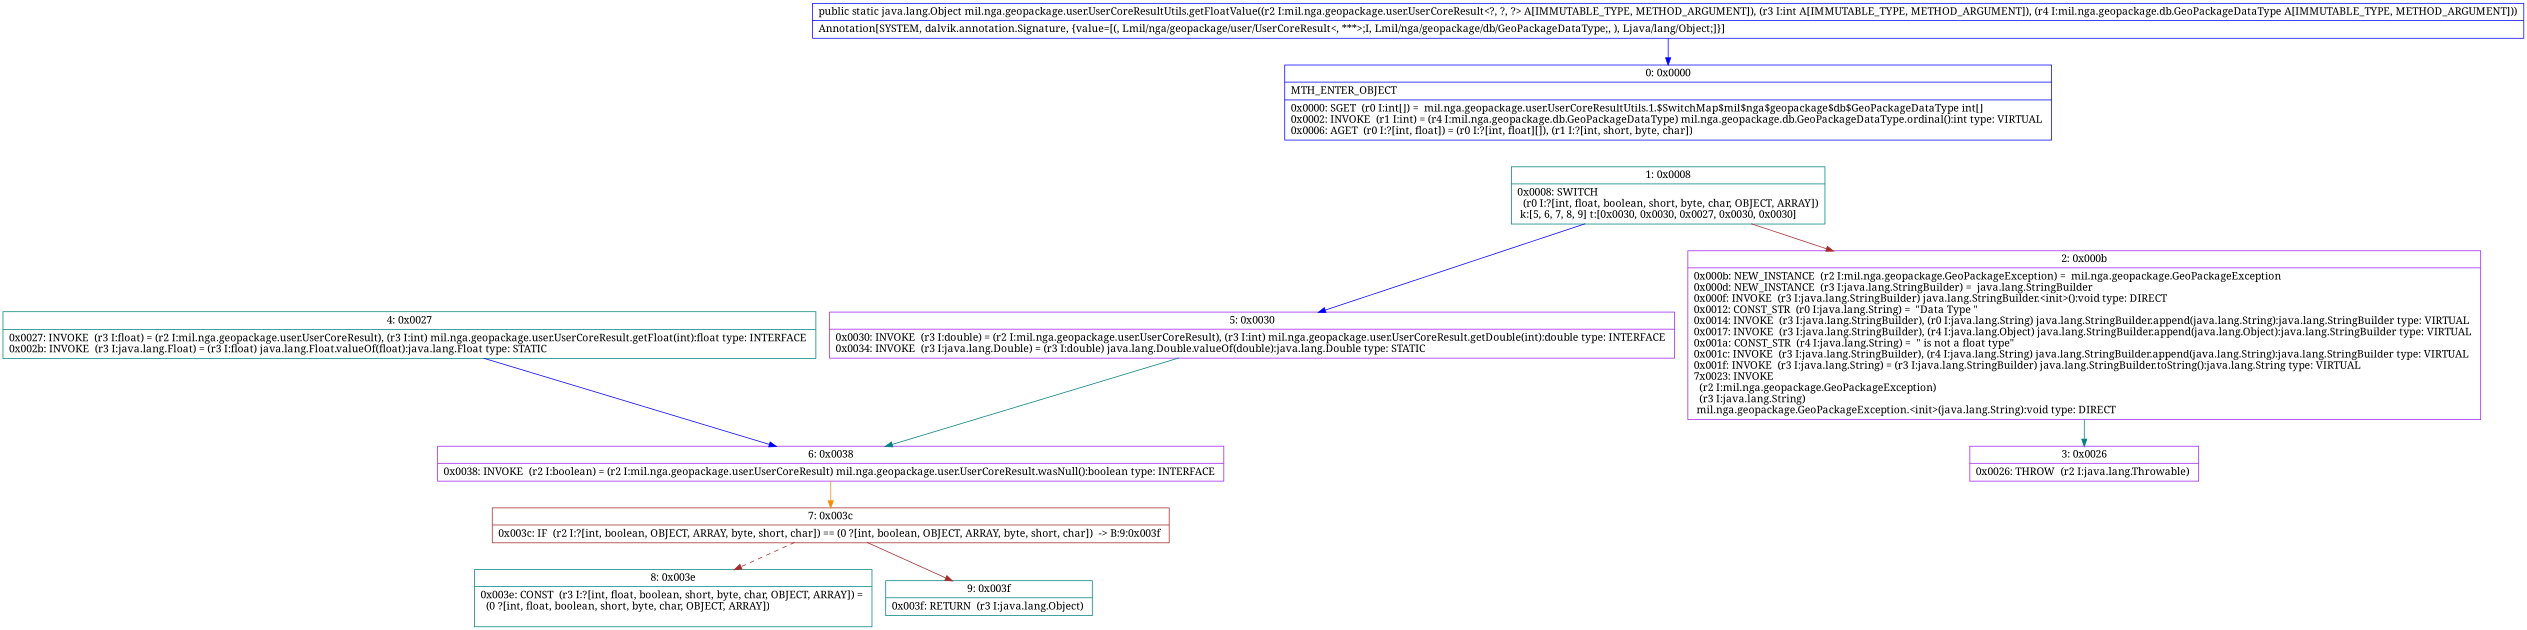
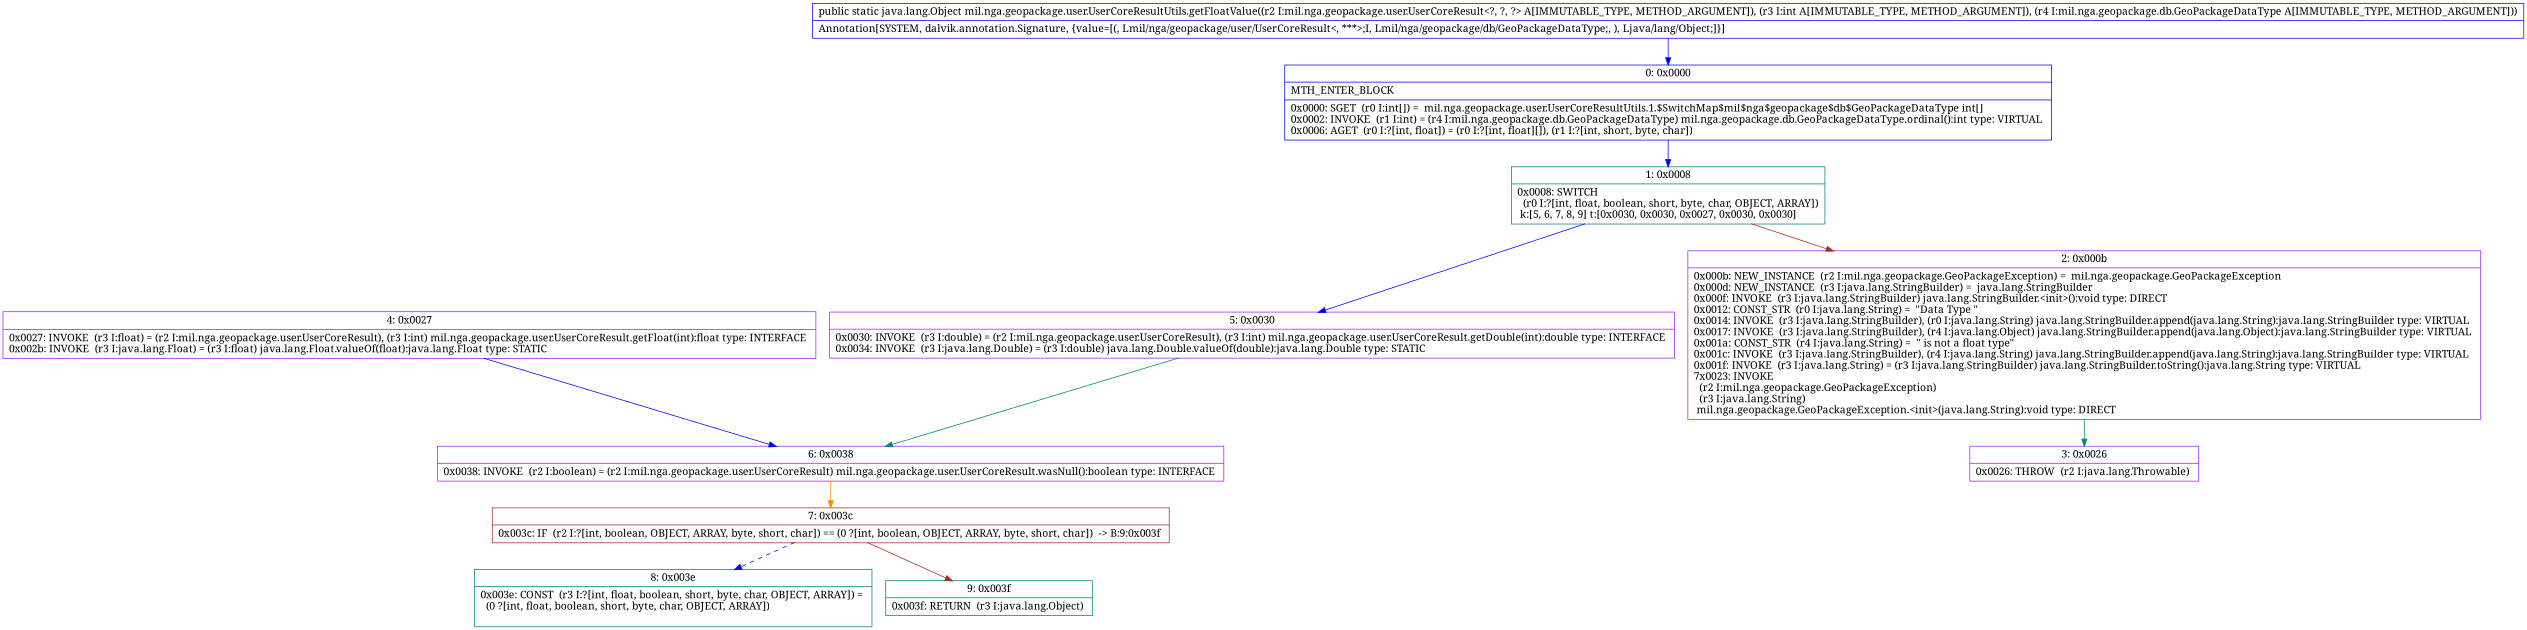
node "0: 0x0000": text "MTH_ENTER_OBJECT" -> "MTH_ENTER_BLOCK"
edge "0: 0x0000" -> "1: 0x0008": added
node "4: 0x0027": color teal -> purple
edge "7: 0x003c" -> "8: 0x003e": color brown -> blue
